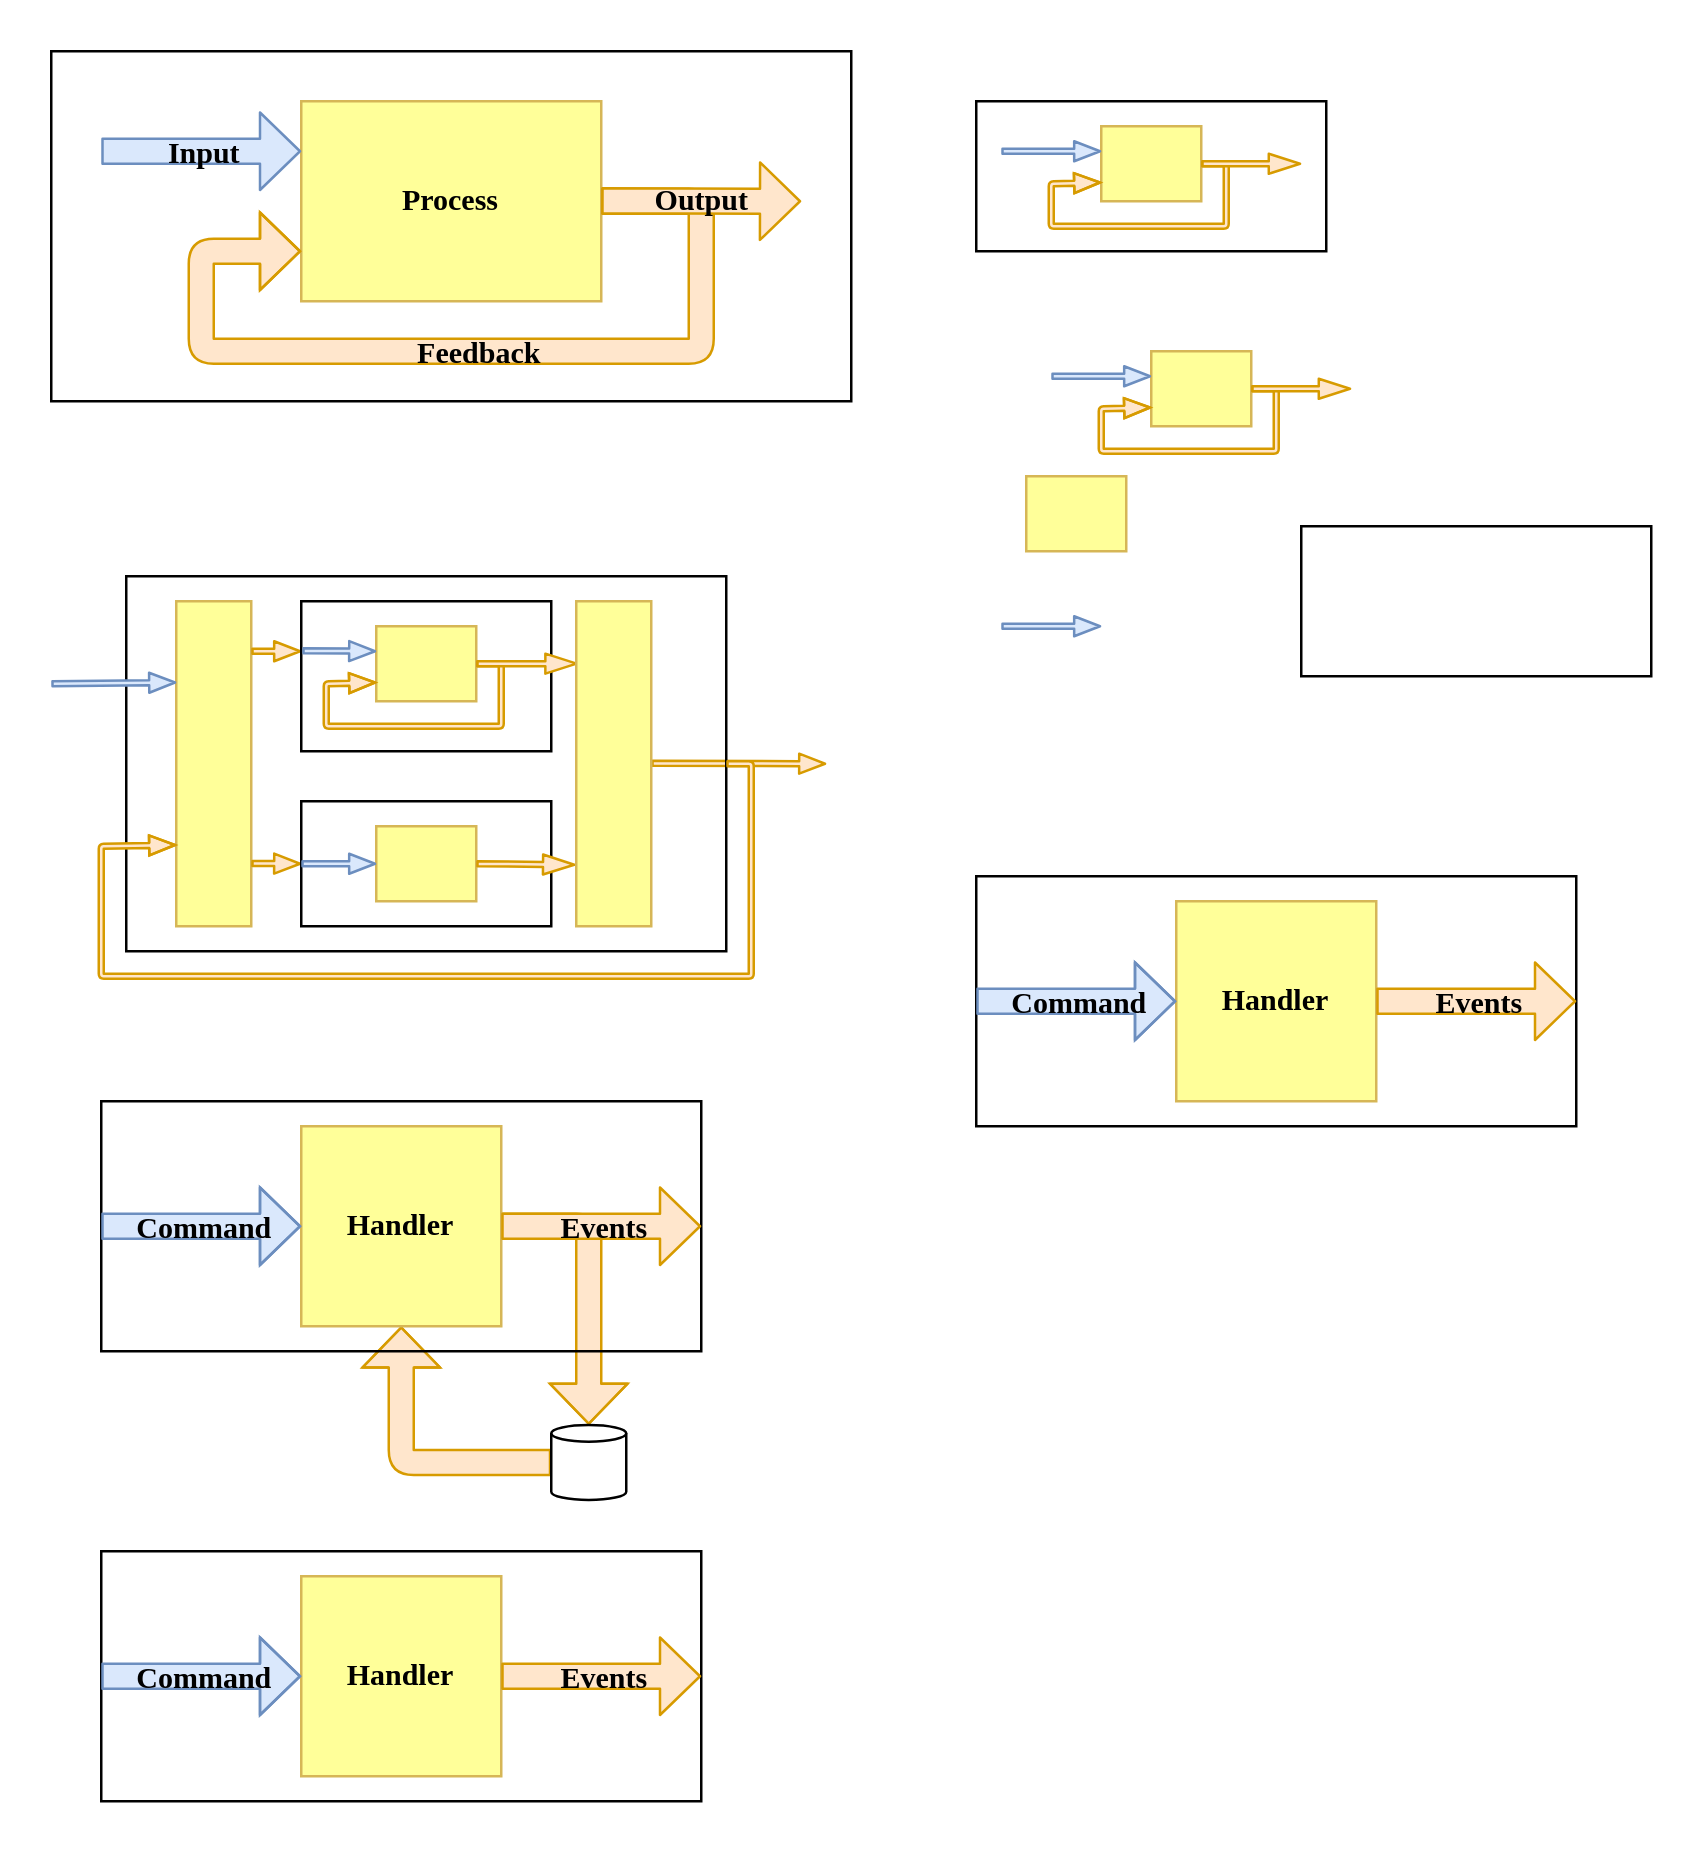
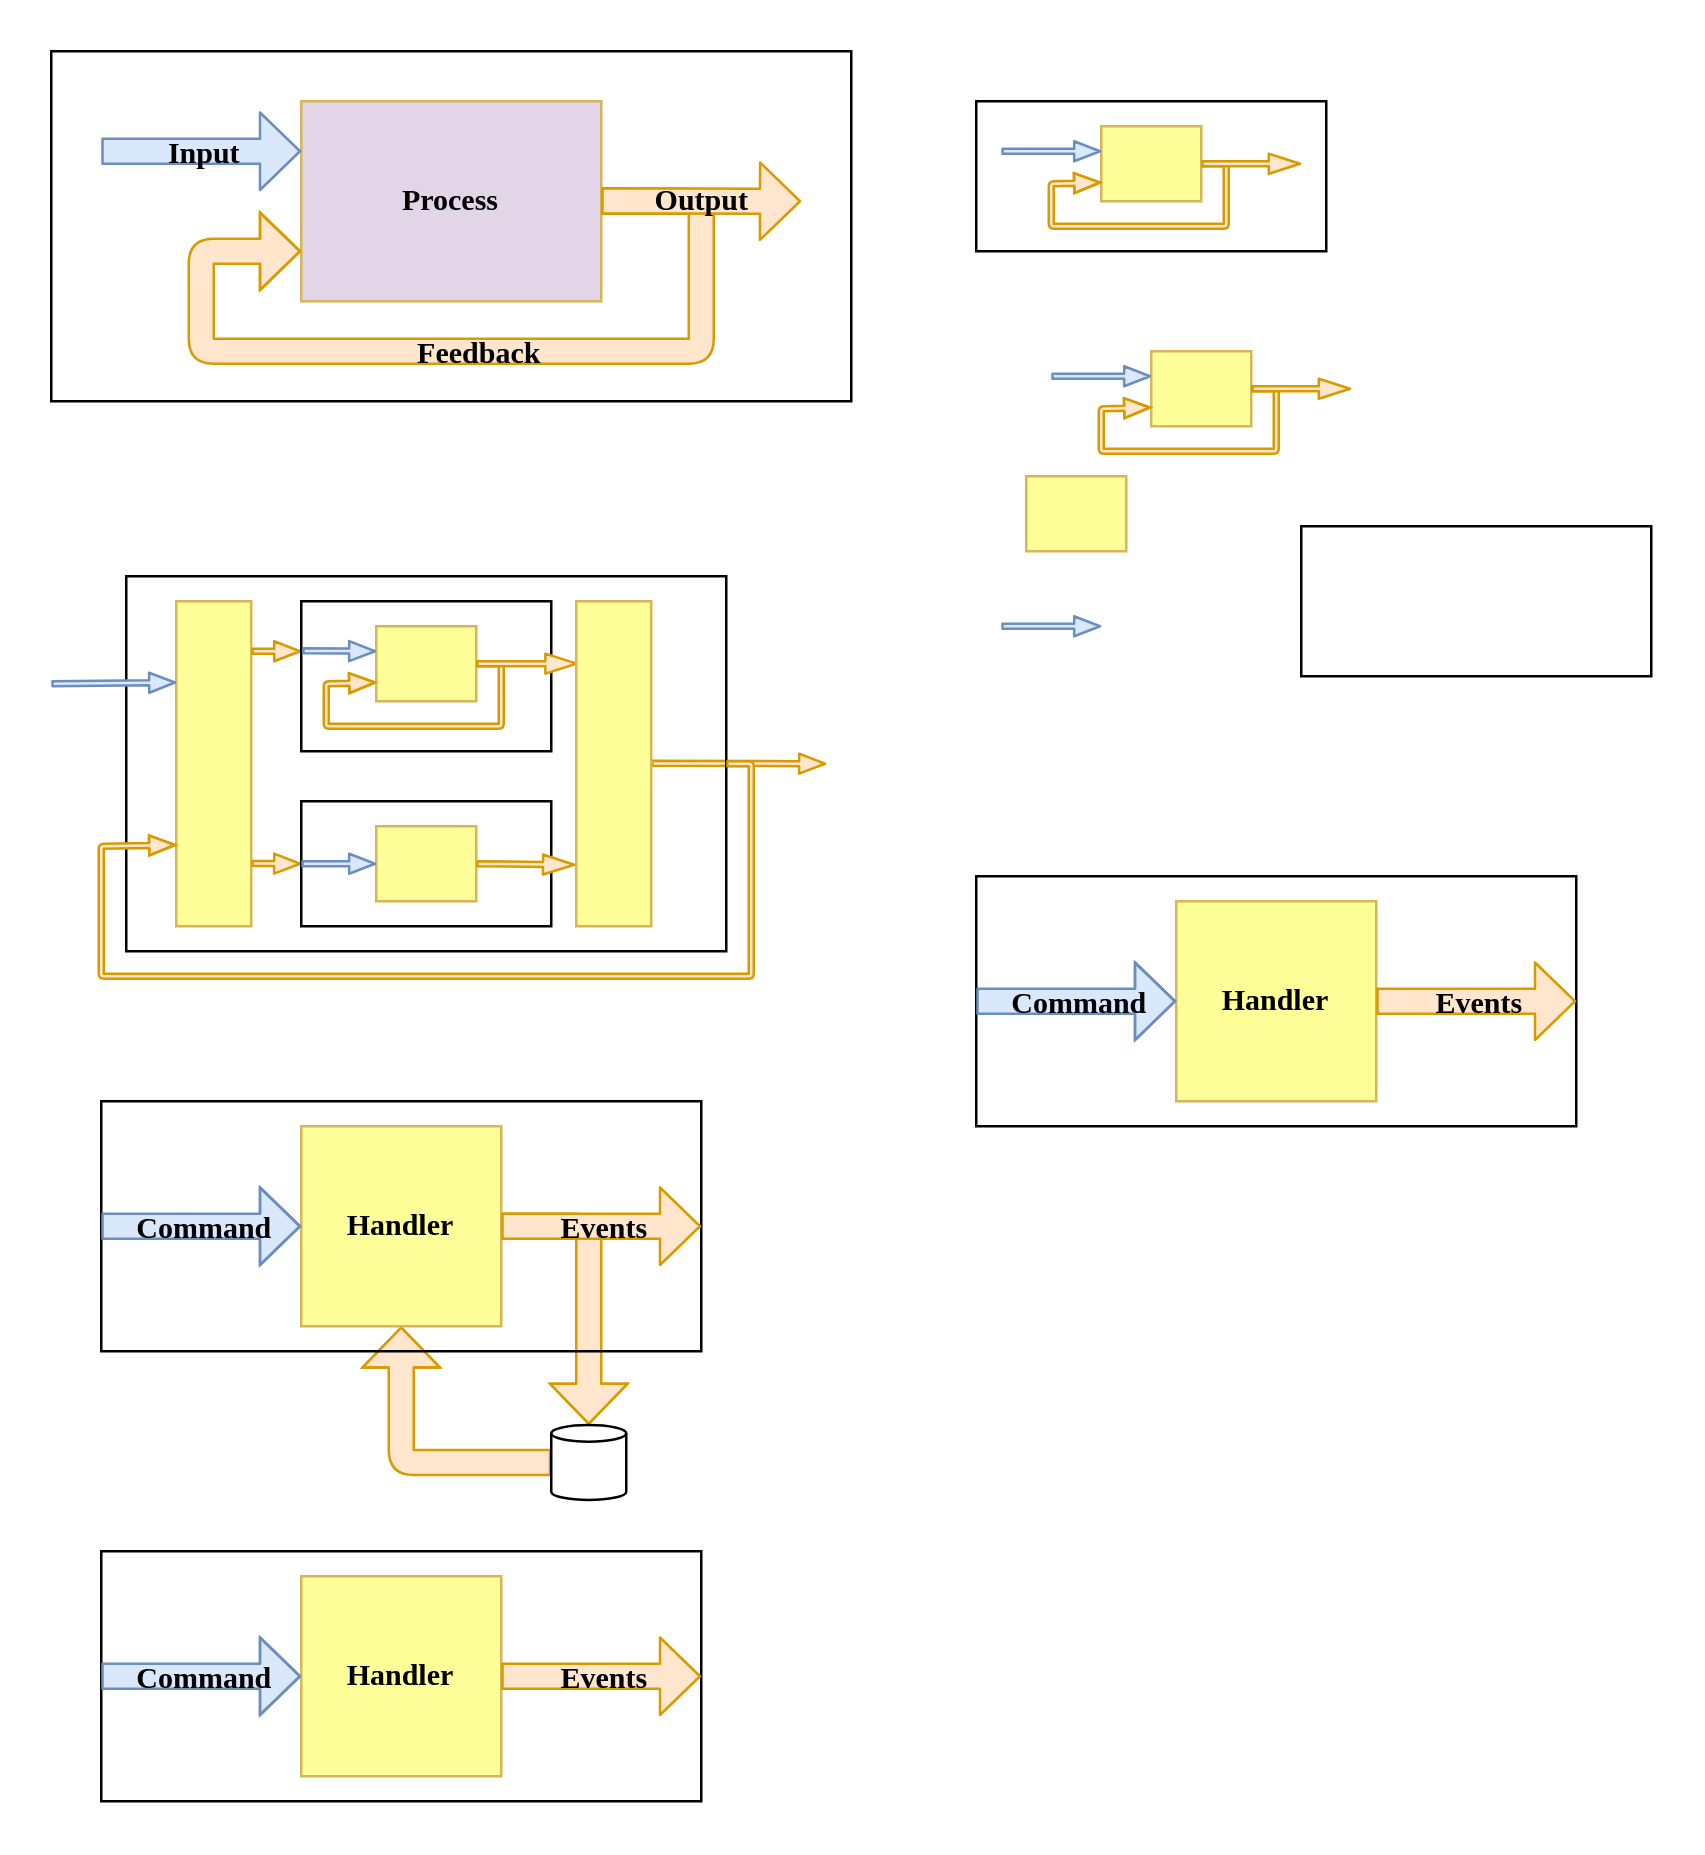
node "Process": fillcolor #ffff99 -> #e1d5e7
